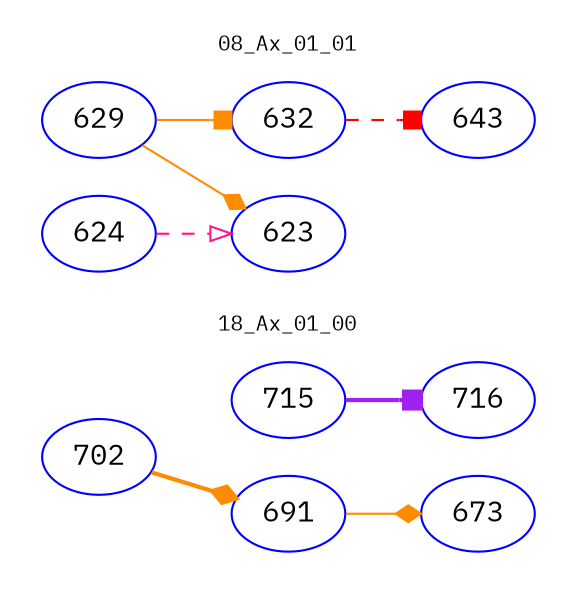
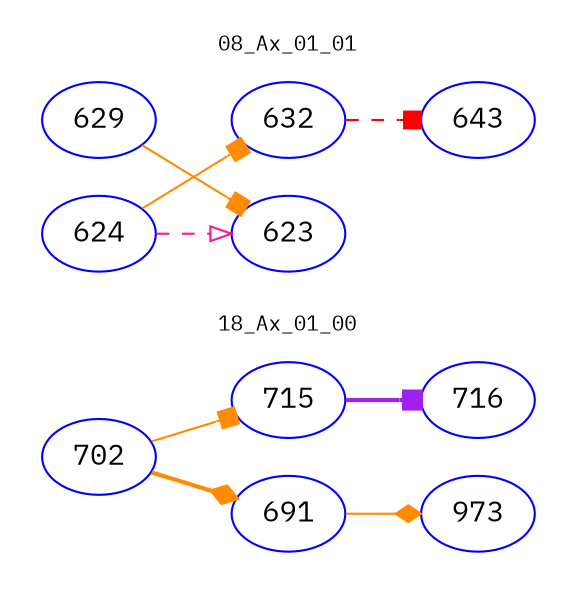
edge "629" -> "632": now "624" -> "632"
edge "629" -> "623": arrowhead diamond -> box
edge "702" -> "715": added
node "673": label "673" -> "973"
